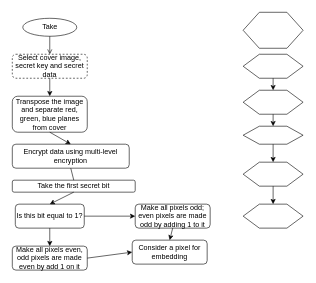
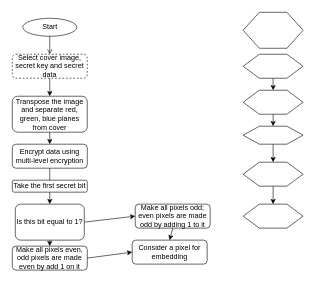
node "Take": label "Take" -> "Start"
node "Encrypt data using multi-level encryption": size 117x24 -> 75x24
node "Take the first secret bit": size 123x12 -> 75x12
node "Is this bit equal to 1?": size 69x24 -> 69x36
